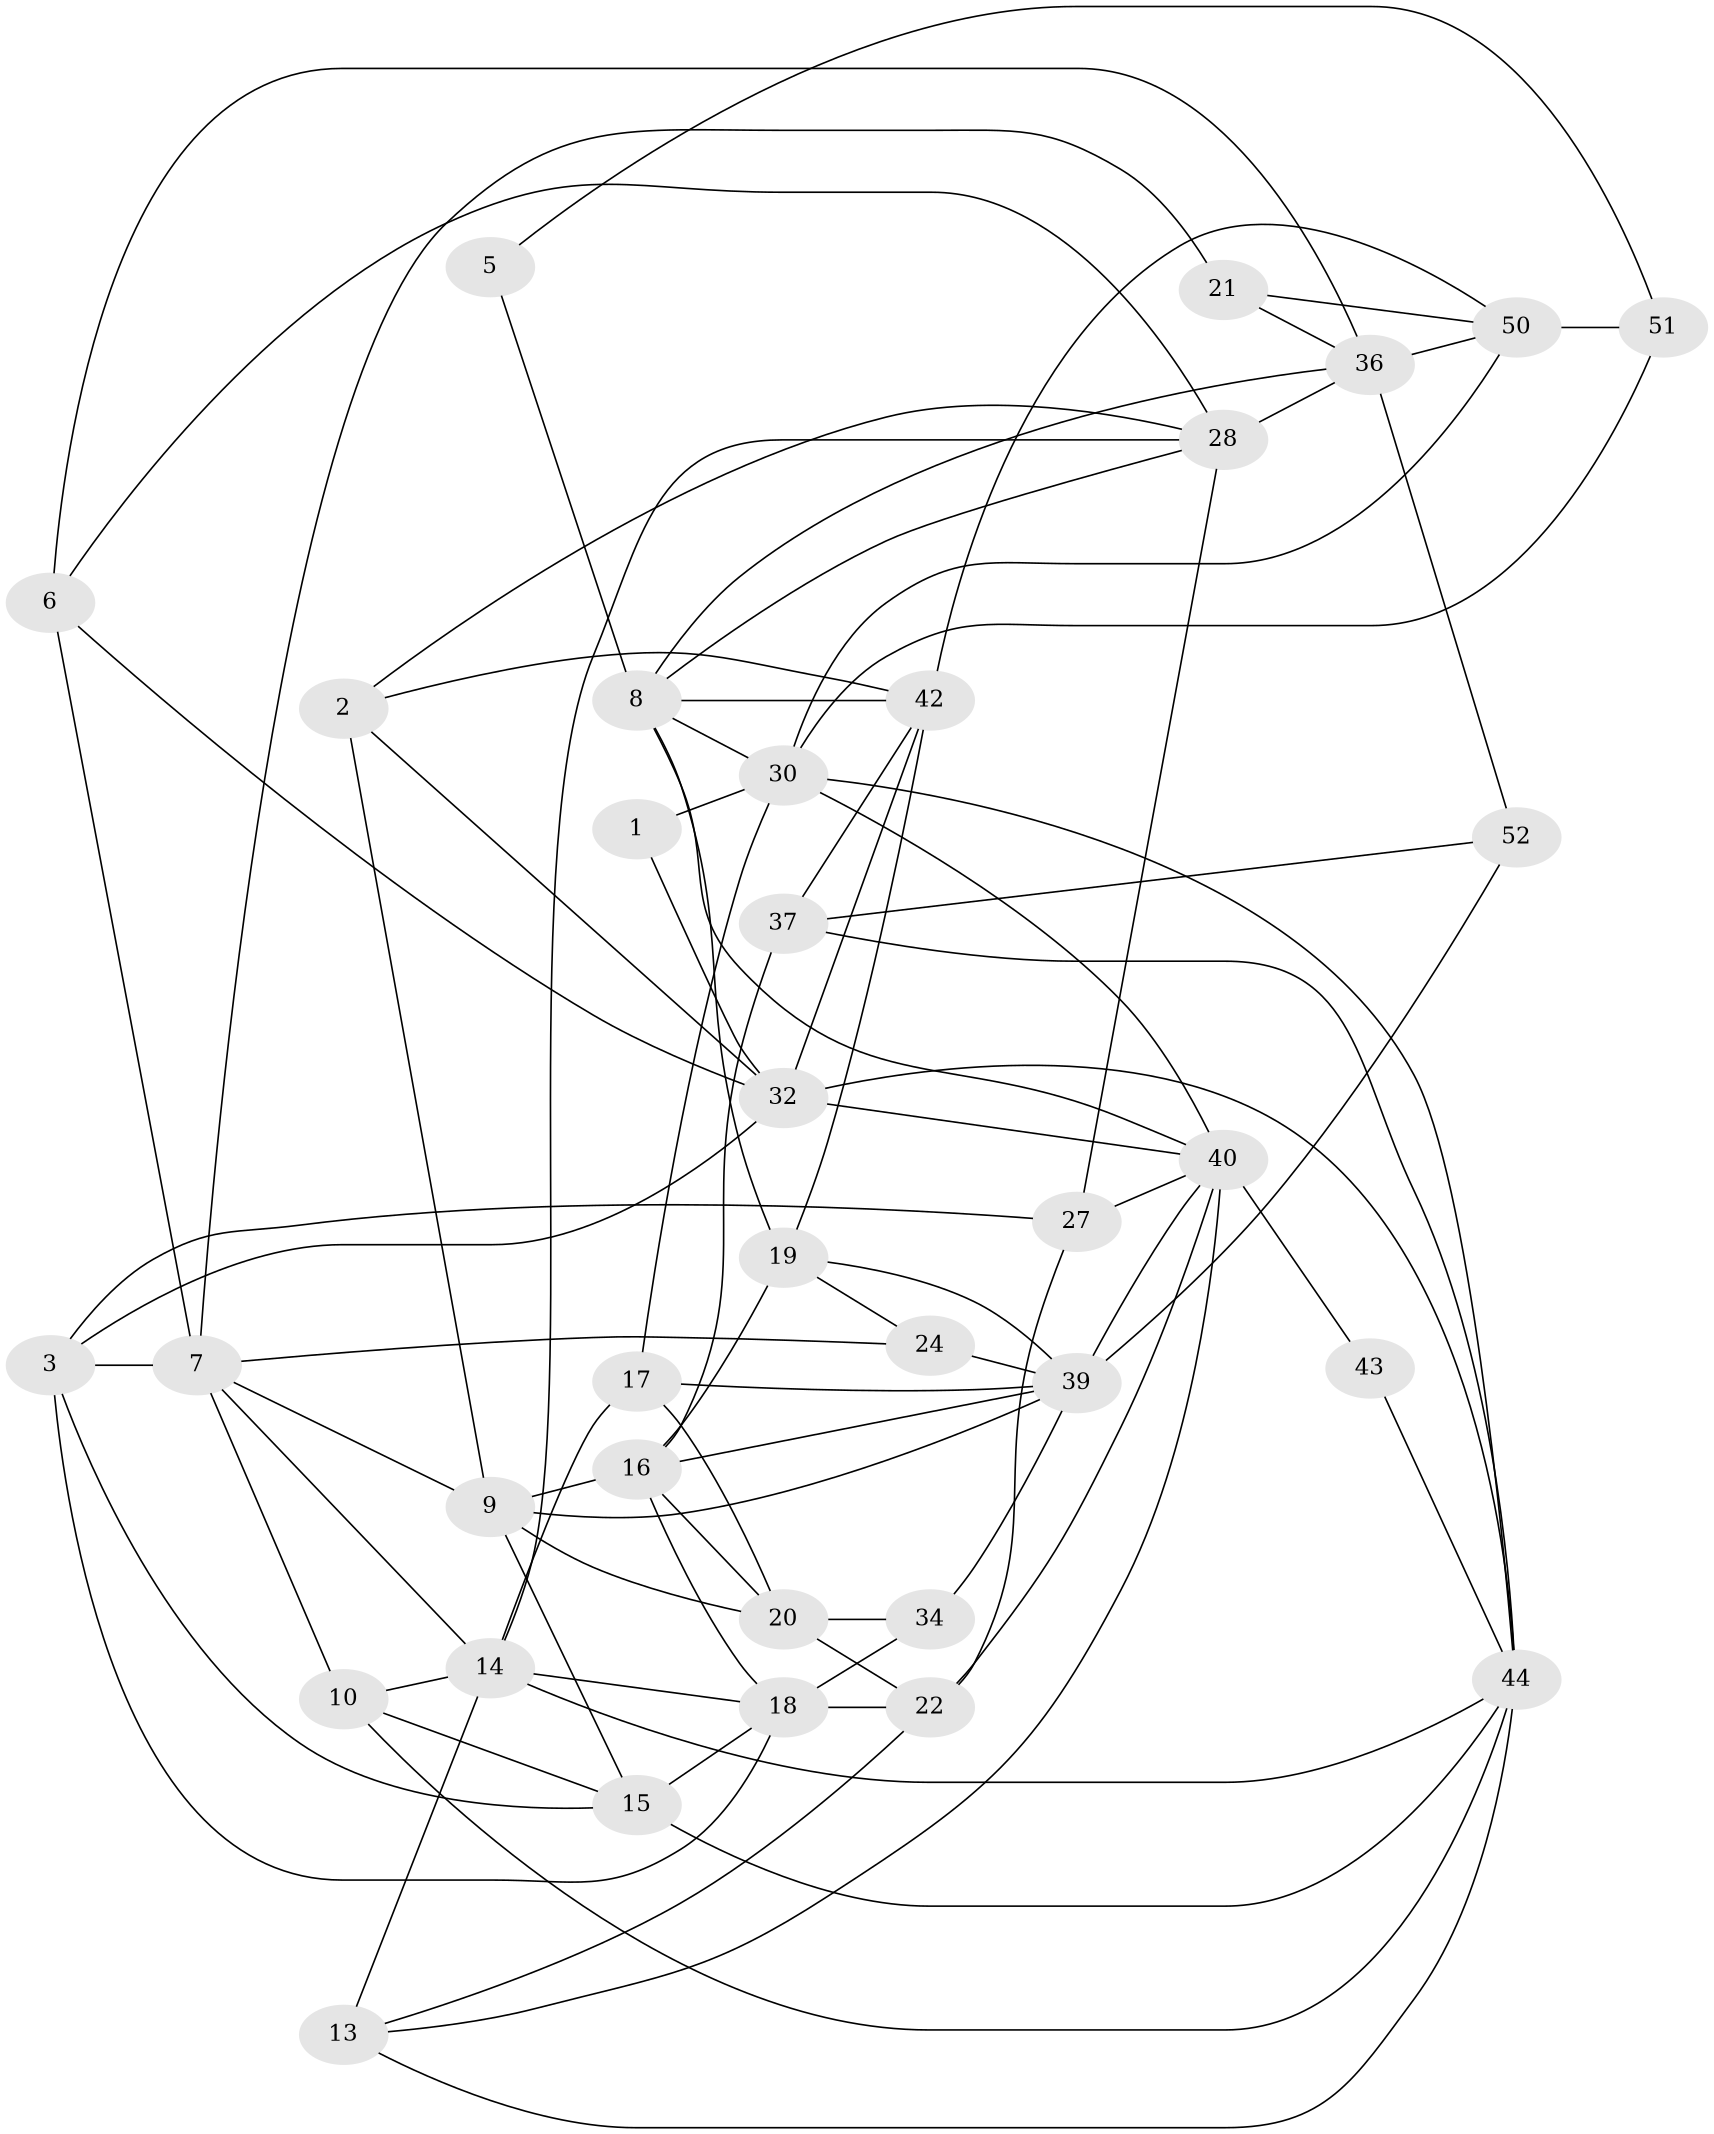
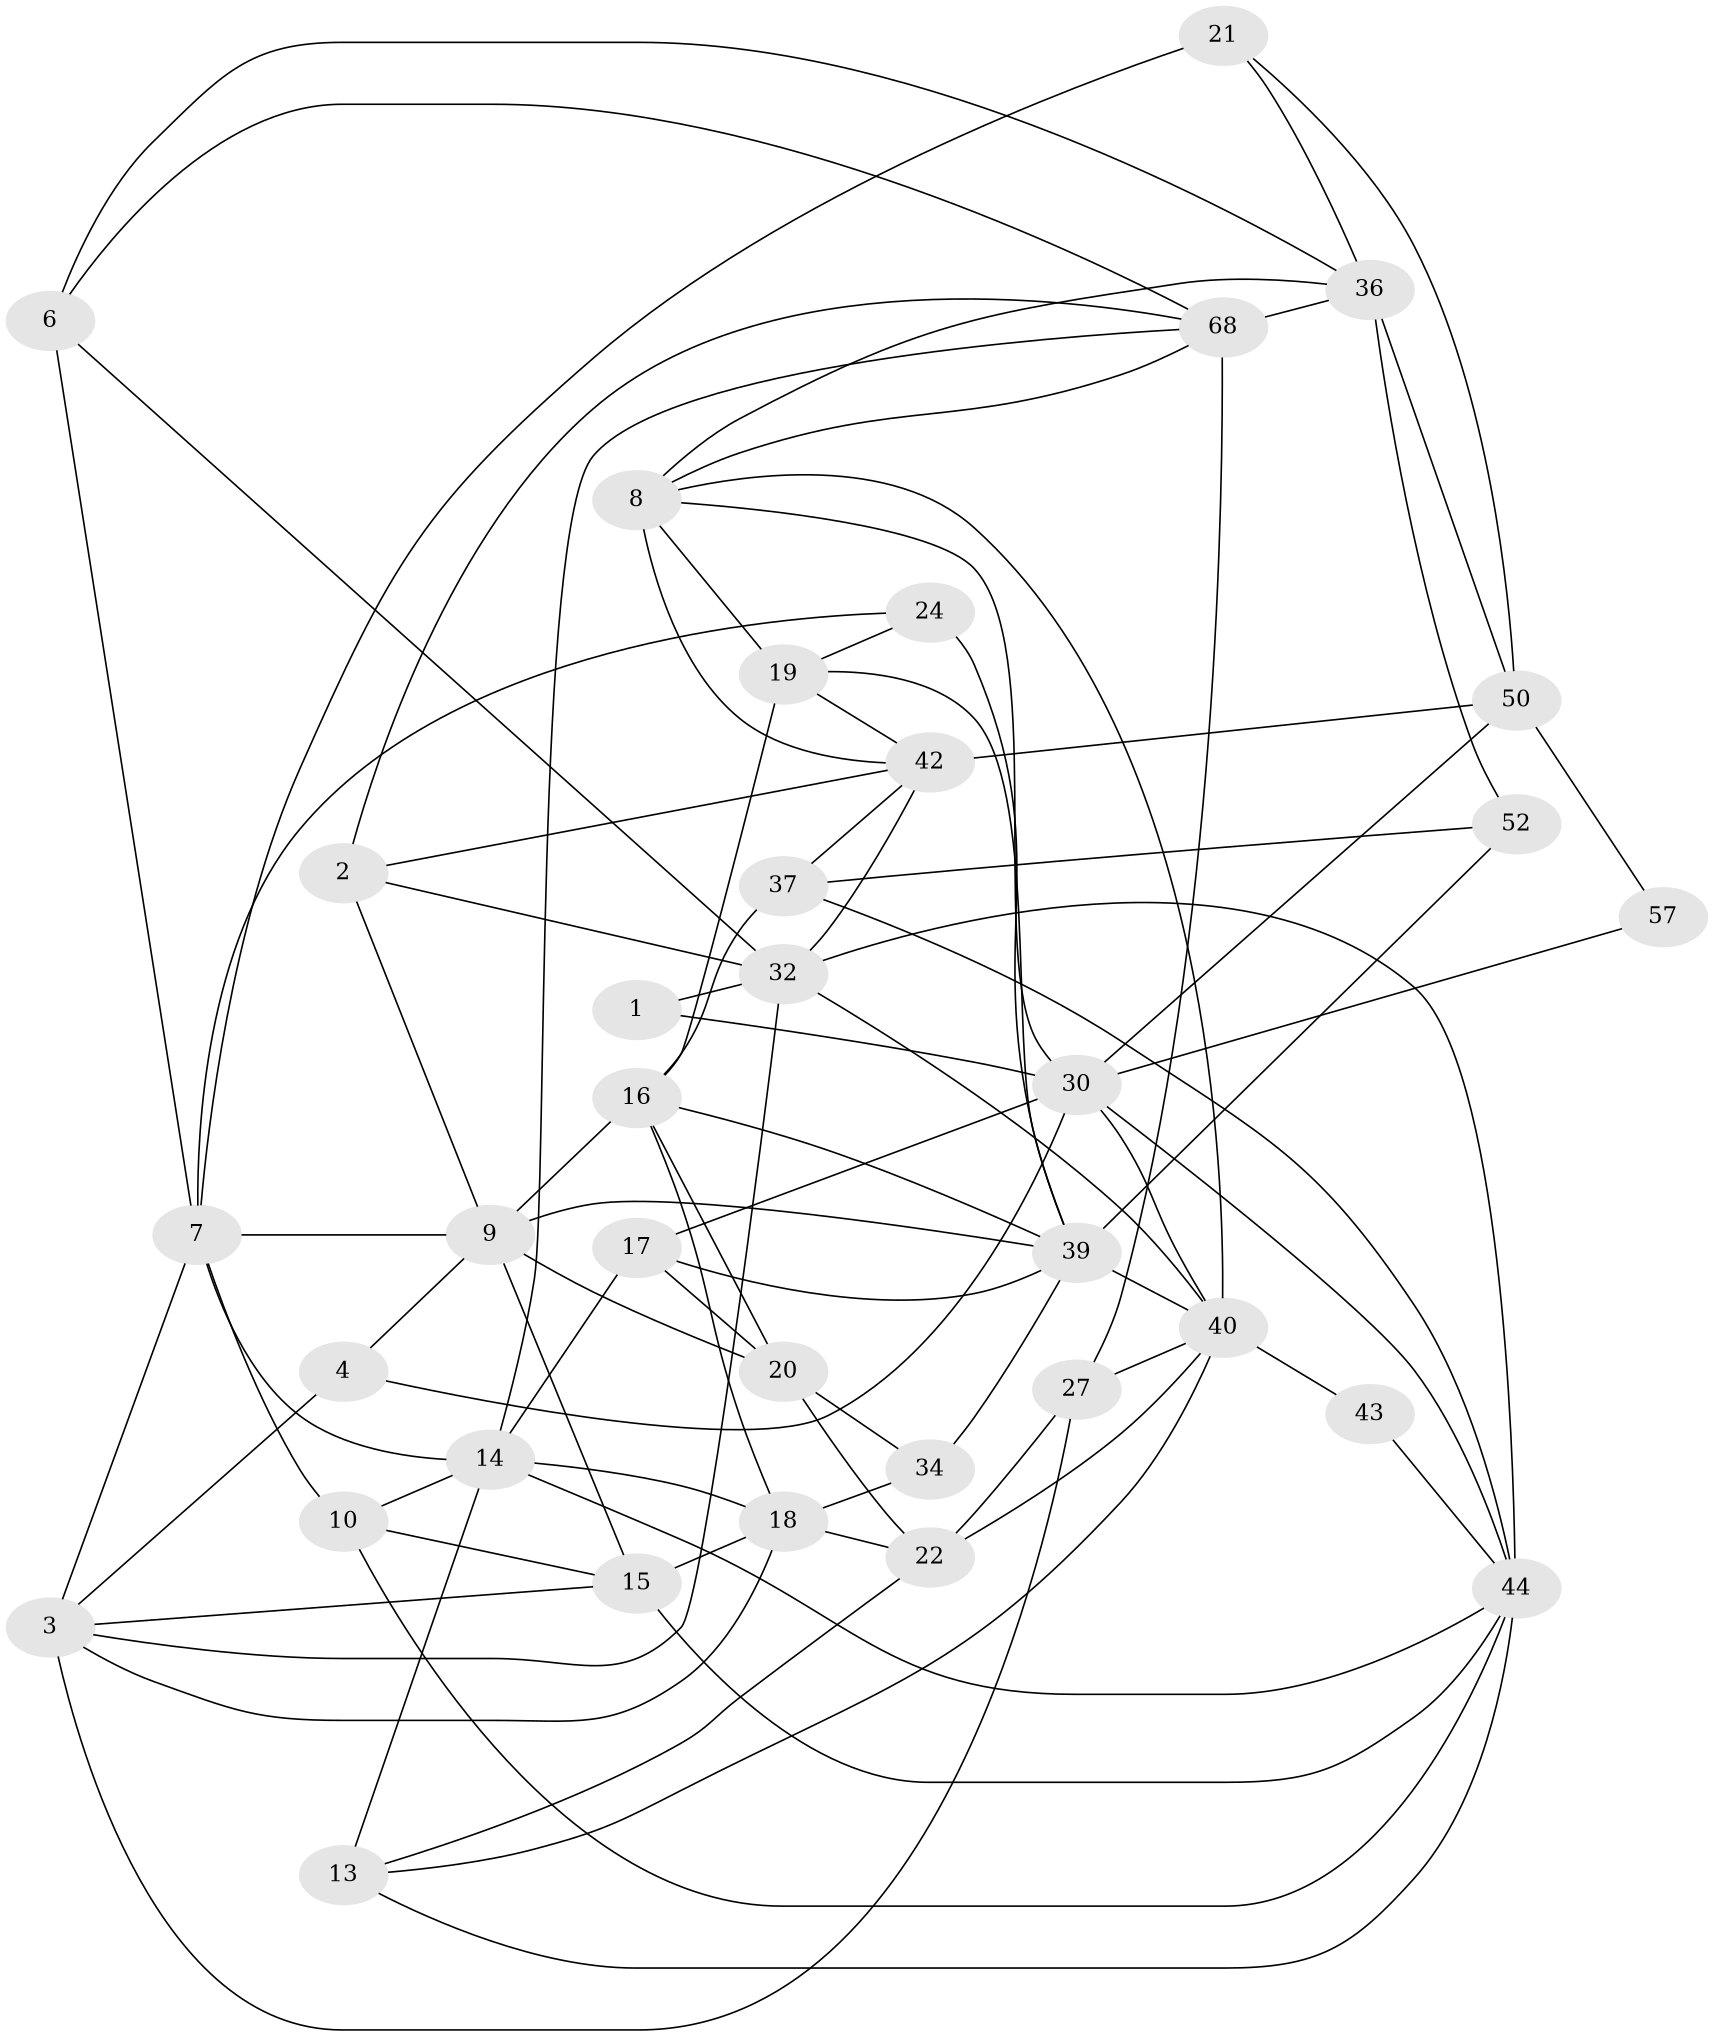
node "5": removed
node "51": label "51" -> "57"
node "28": label "28" -> "68"
node "4": added
